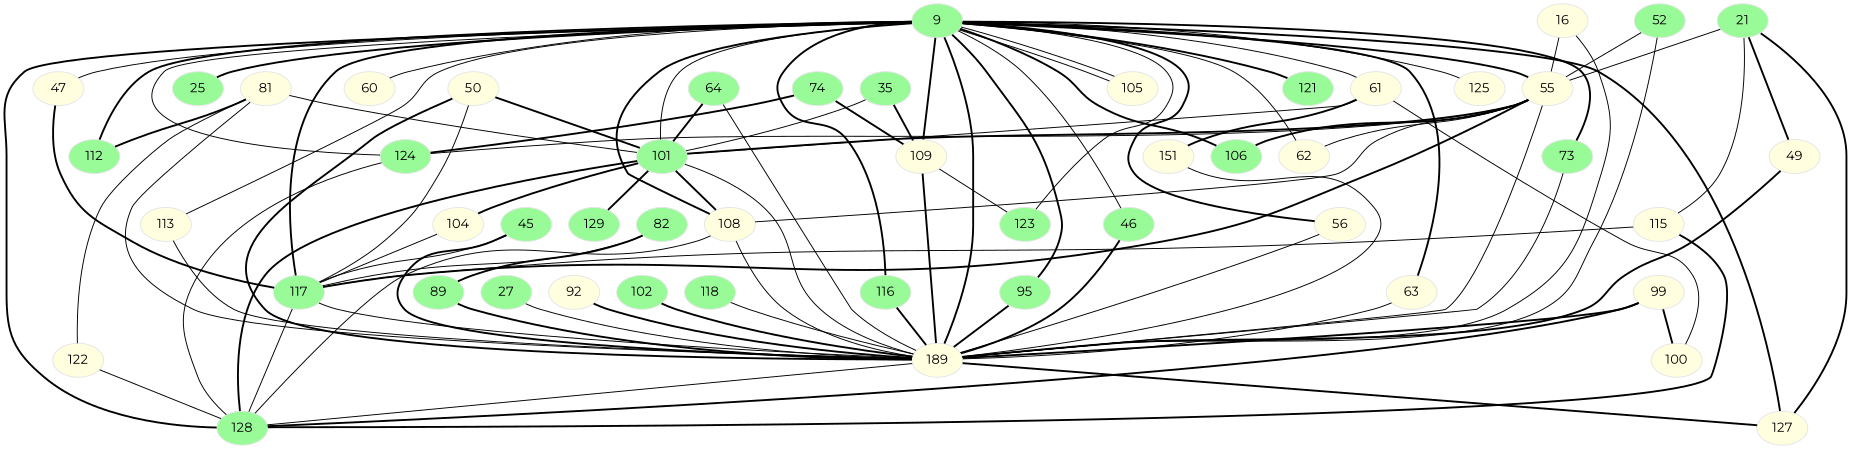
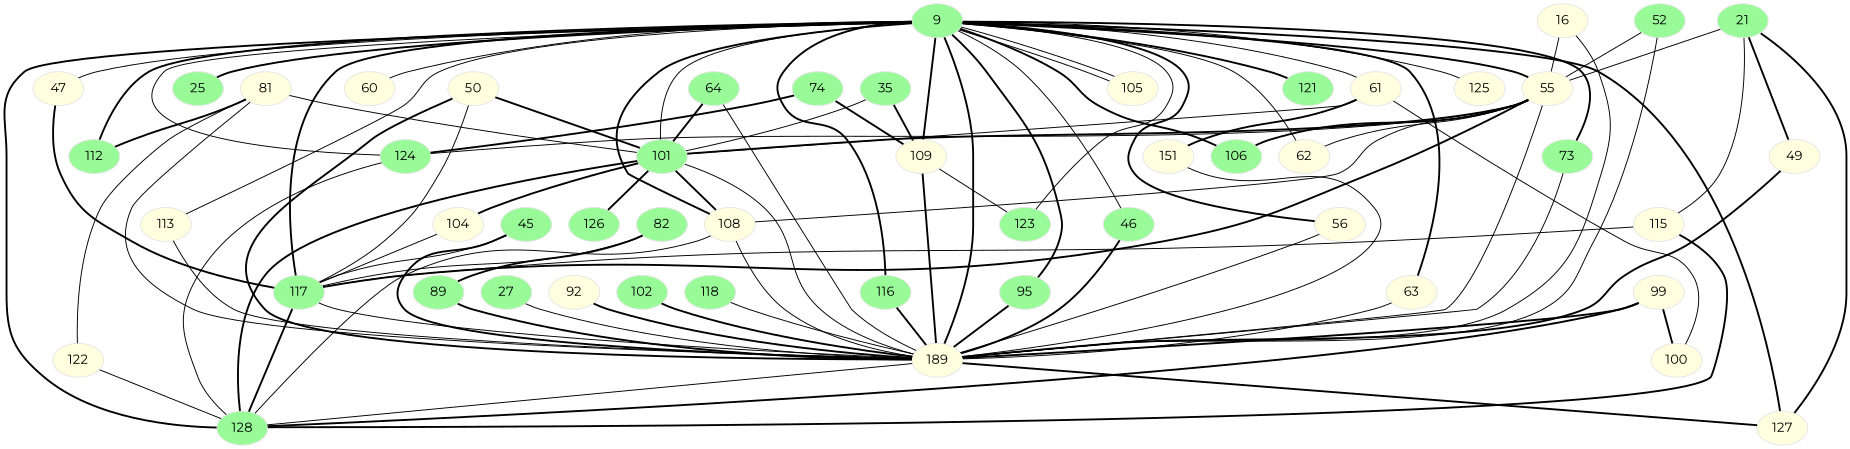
node "129": label "129" -> "126"
edge "117" -- "128": style solid -> bold
